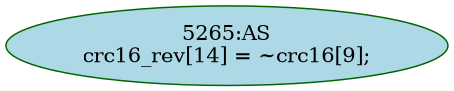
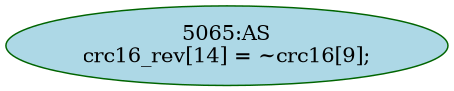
node "5265:AS crc16_rev[14] = ~crc16[9];": label "5265:AS crc16_rev[14] = ~crc16[9];" -> "5065:AS crc16_rev[14] = ~crc16[9];"
